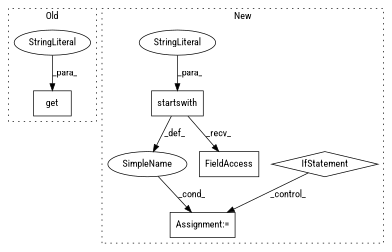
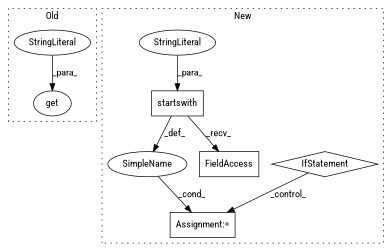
node "get": shape box -> ellipse
